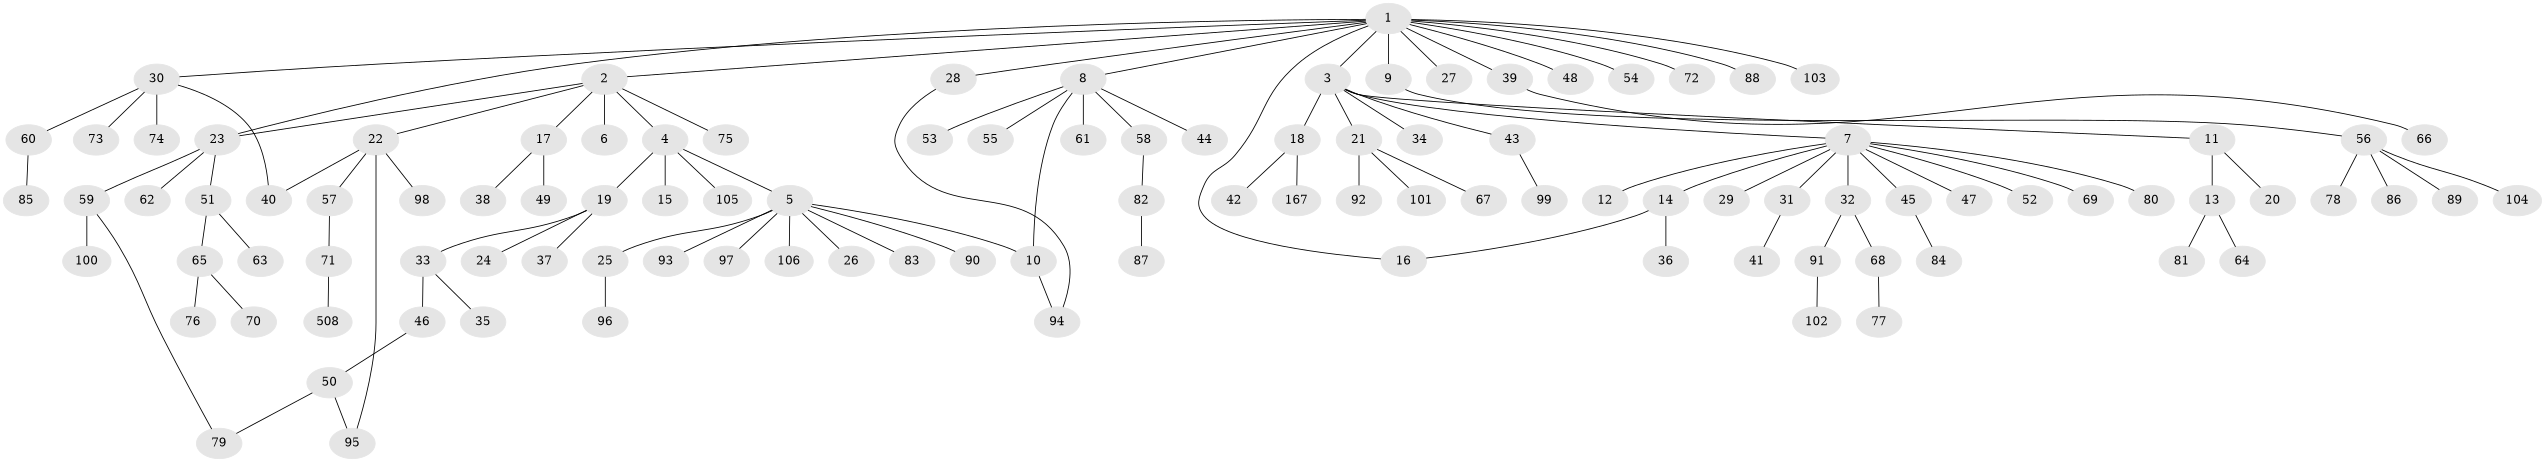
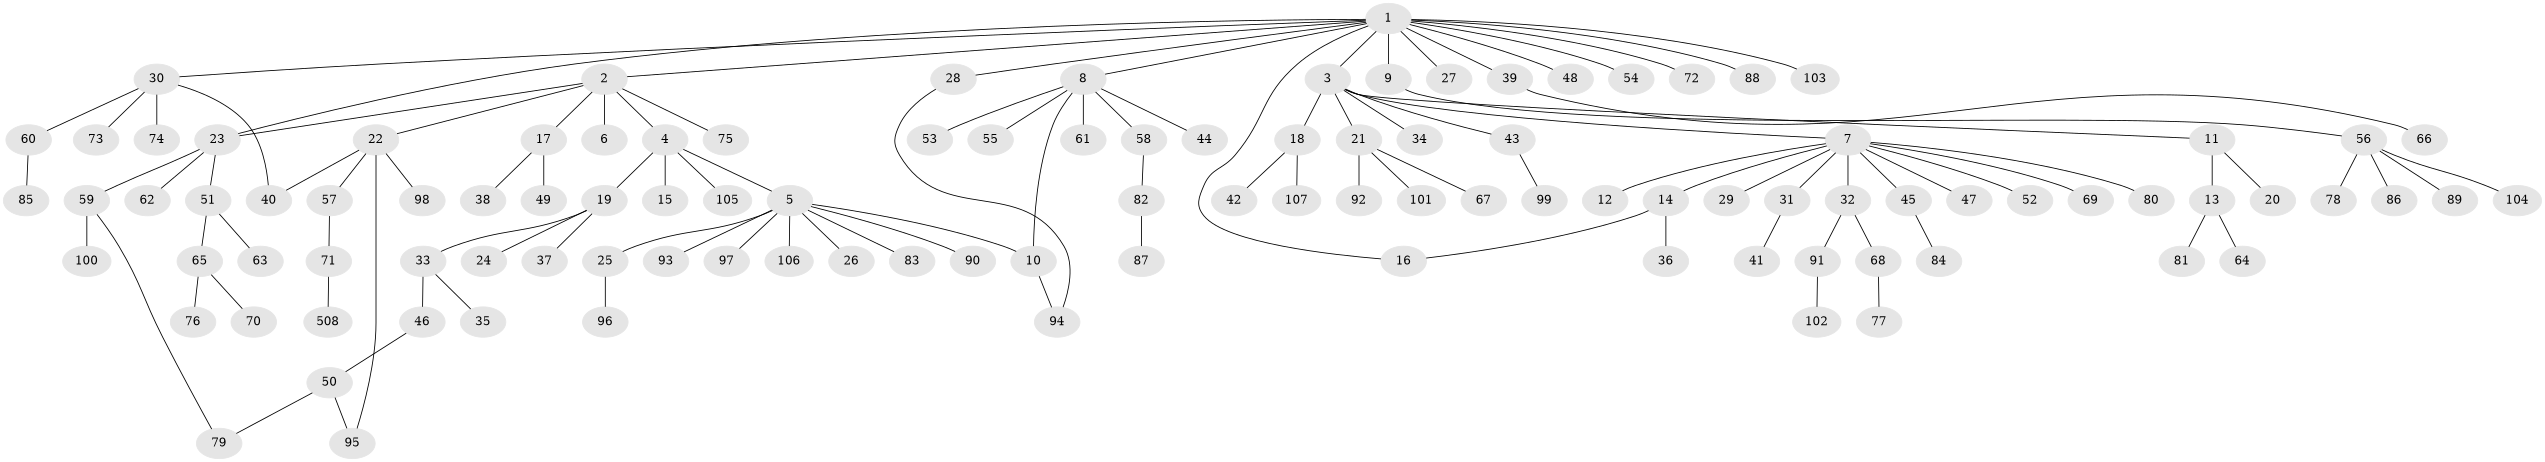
node "167": label "167" -> "107"
